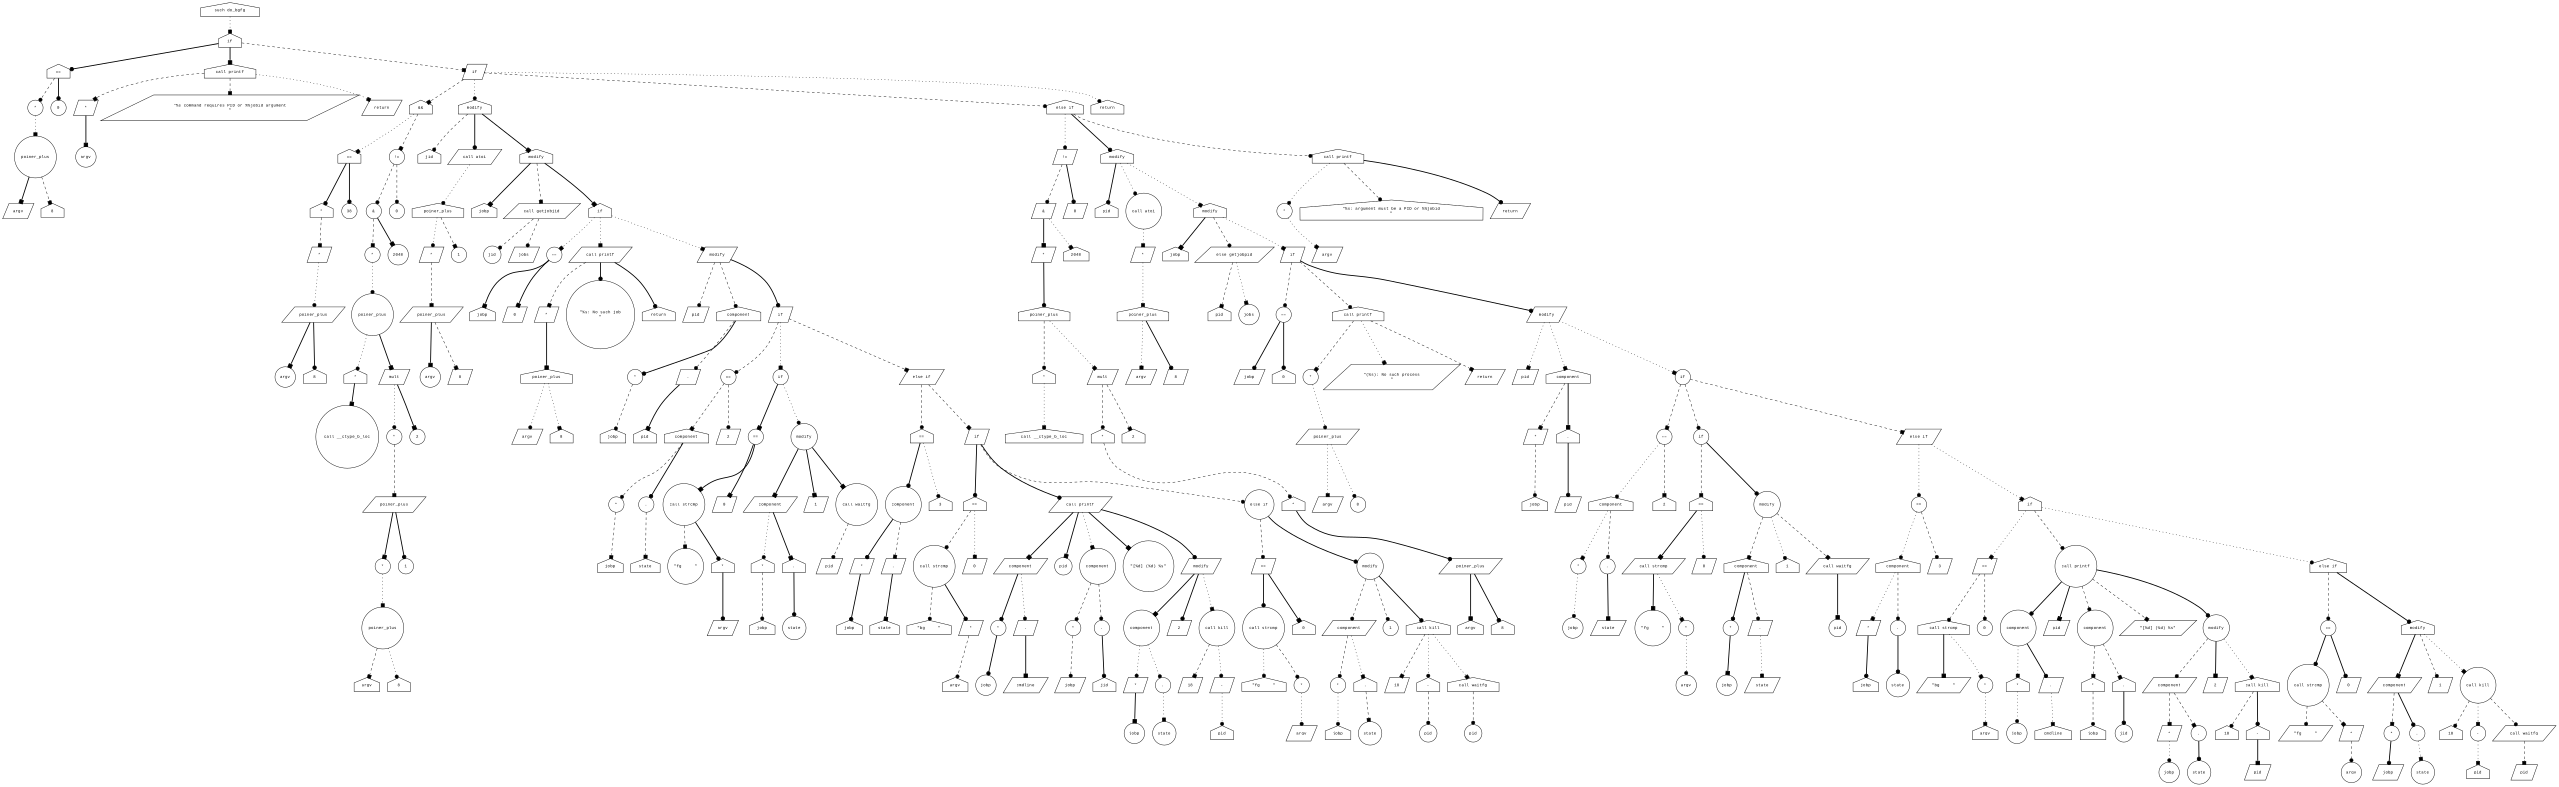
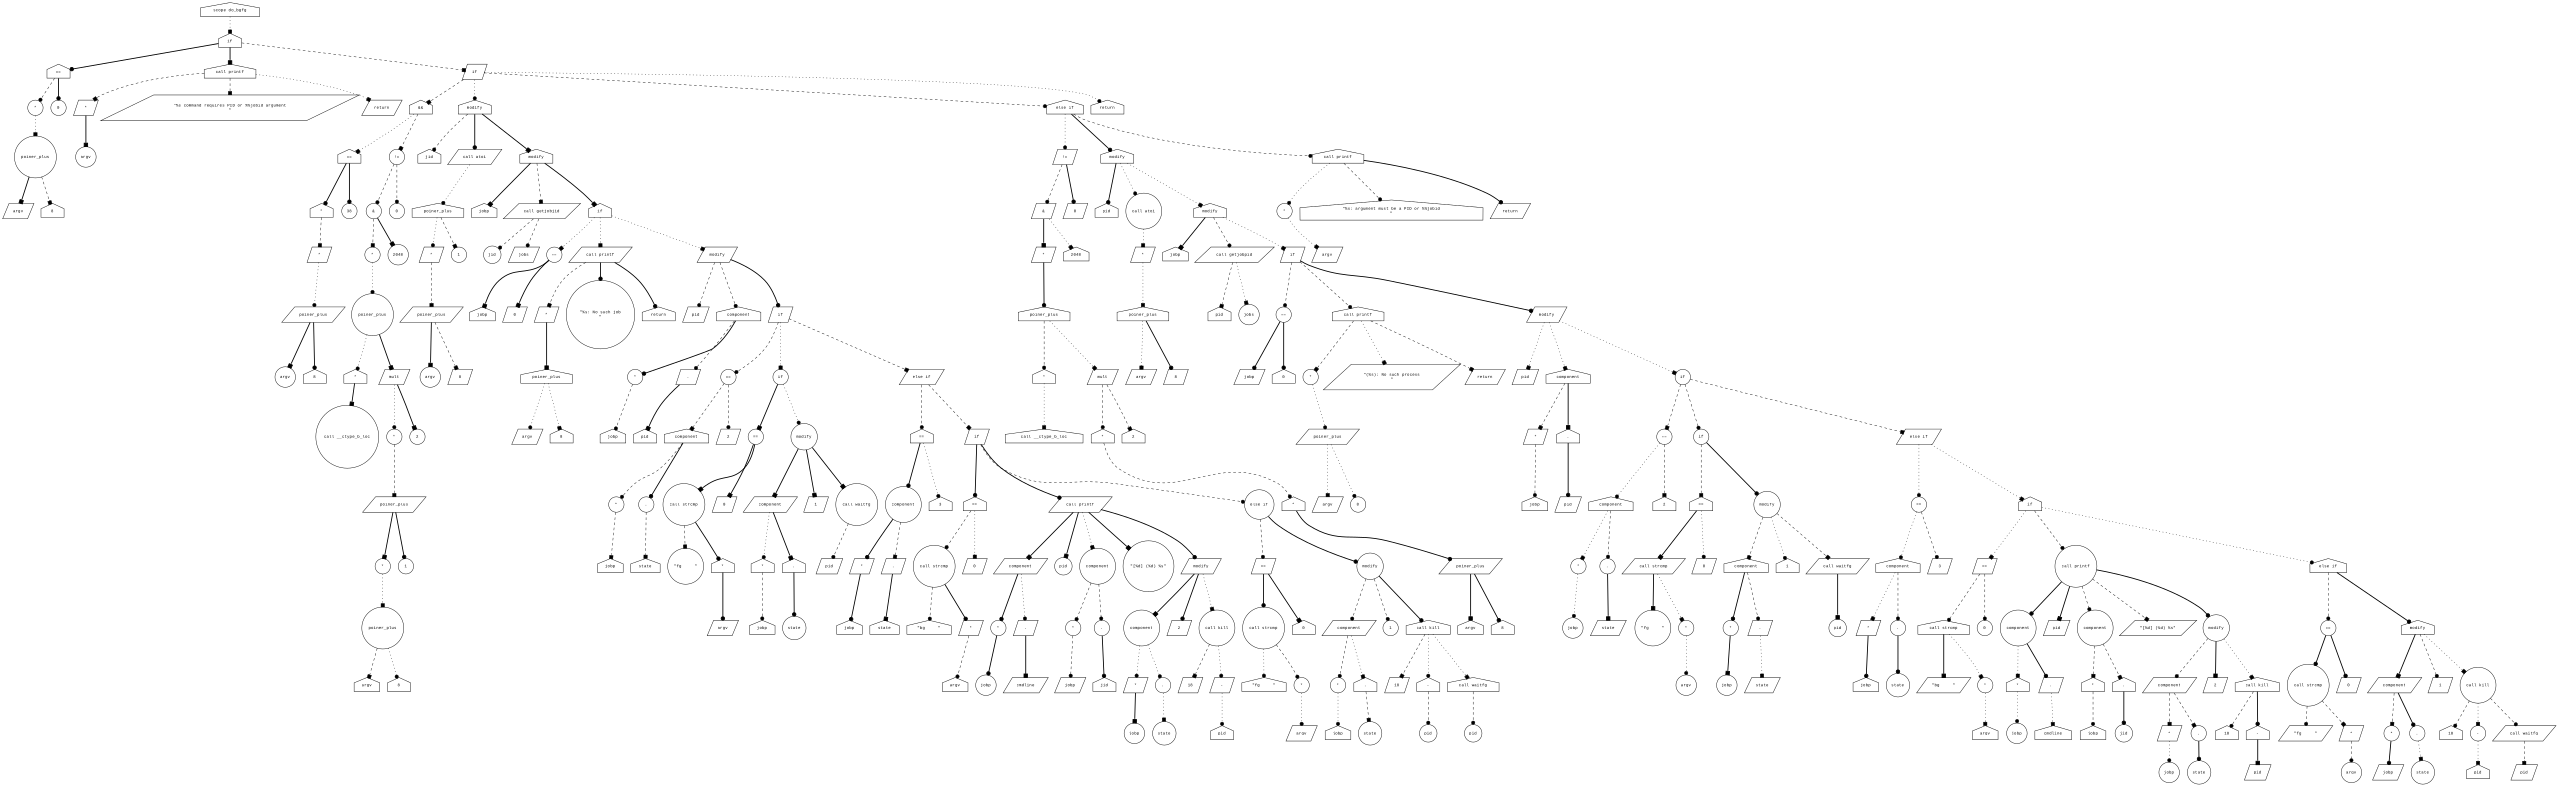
node "such do_bgfg": label "such do_bgfg" -> "scope do_bgfg"
node "else getjobpid": label "else getjobpid" -> "call getjobpid"
